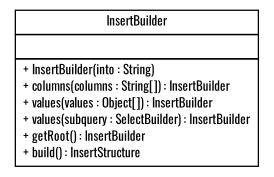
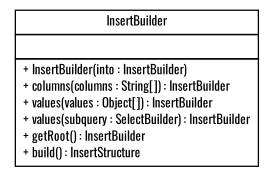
node "InsertBuilder": text "+ InsertBuilder(into : String)" -> "+ InsertBuilder(into : InsertBuilder)"
